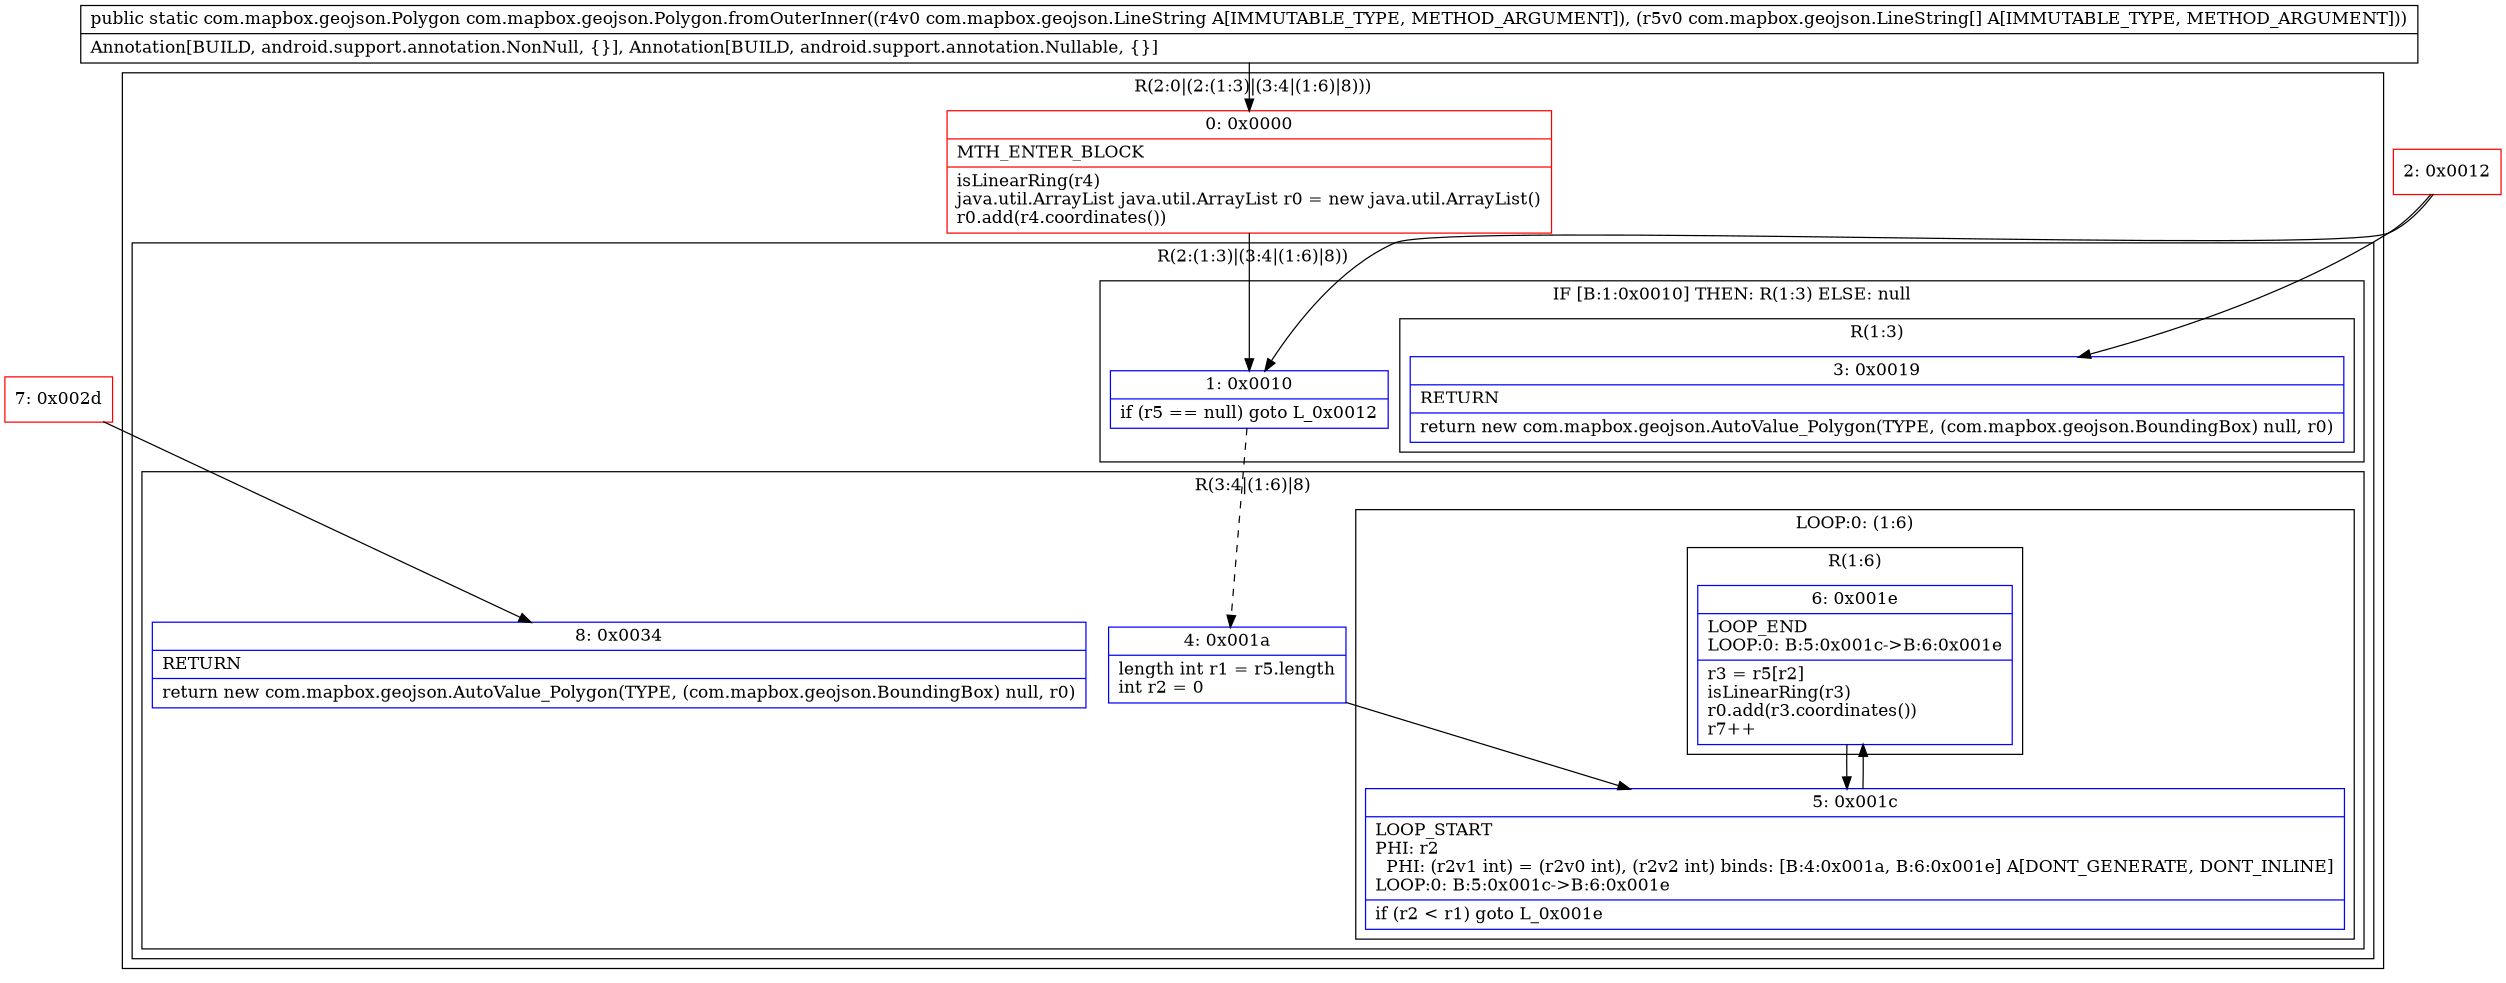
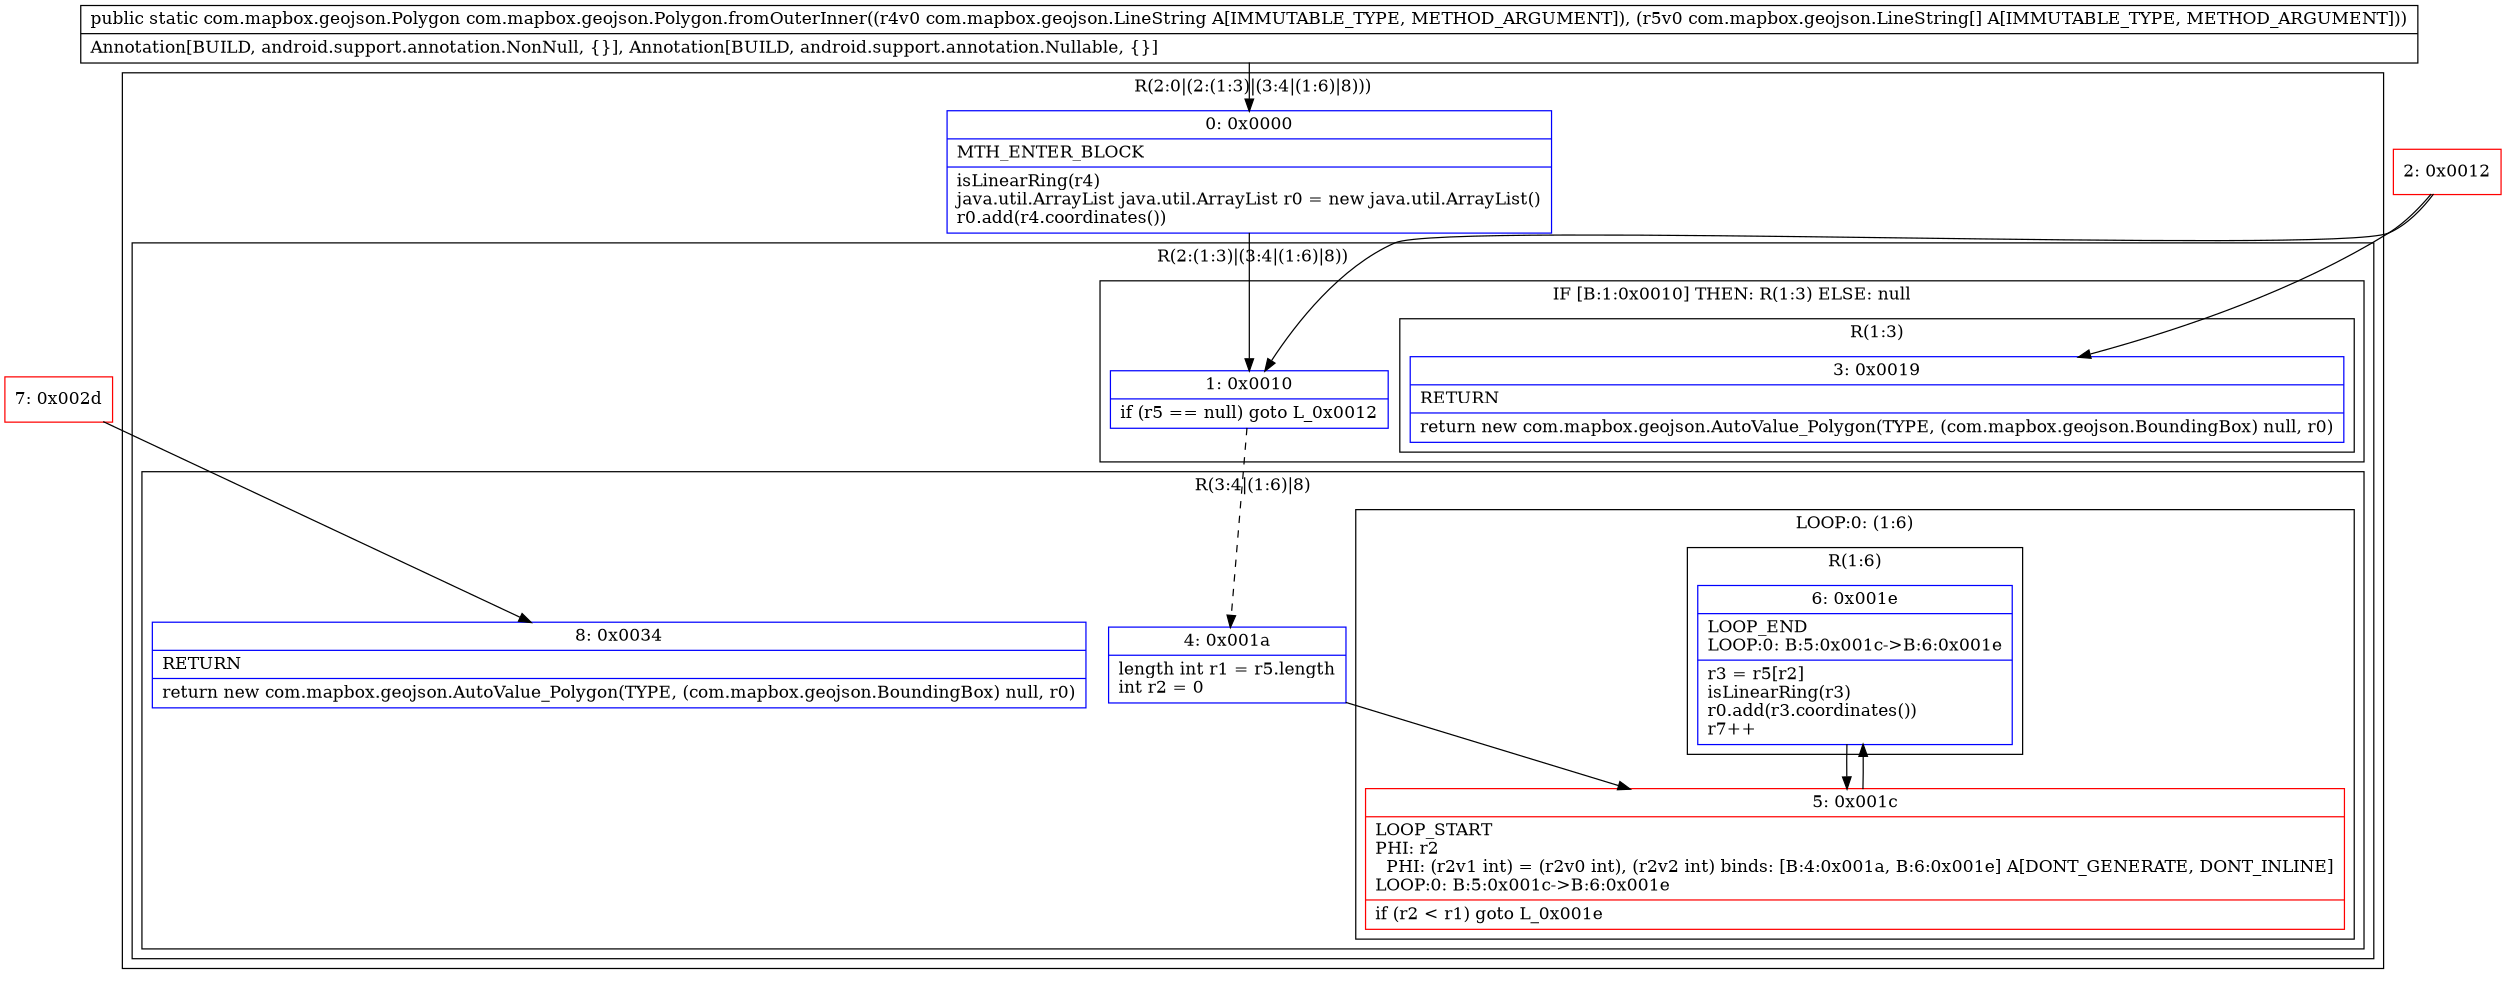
node "0: 0x0000": color red -> blue
node "5: 0x001c": color blue -> red
